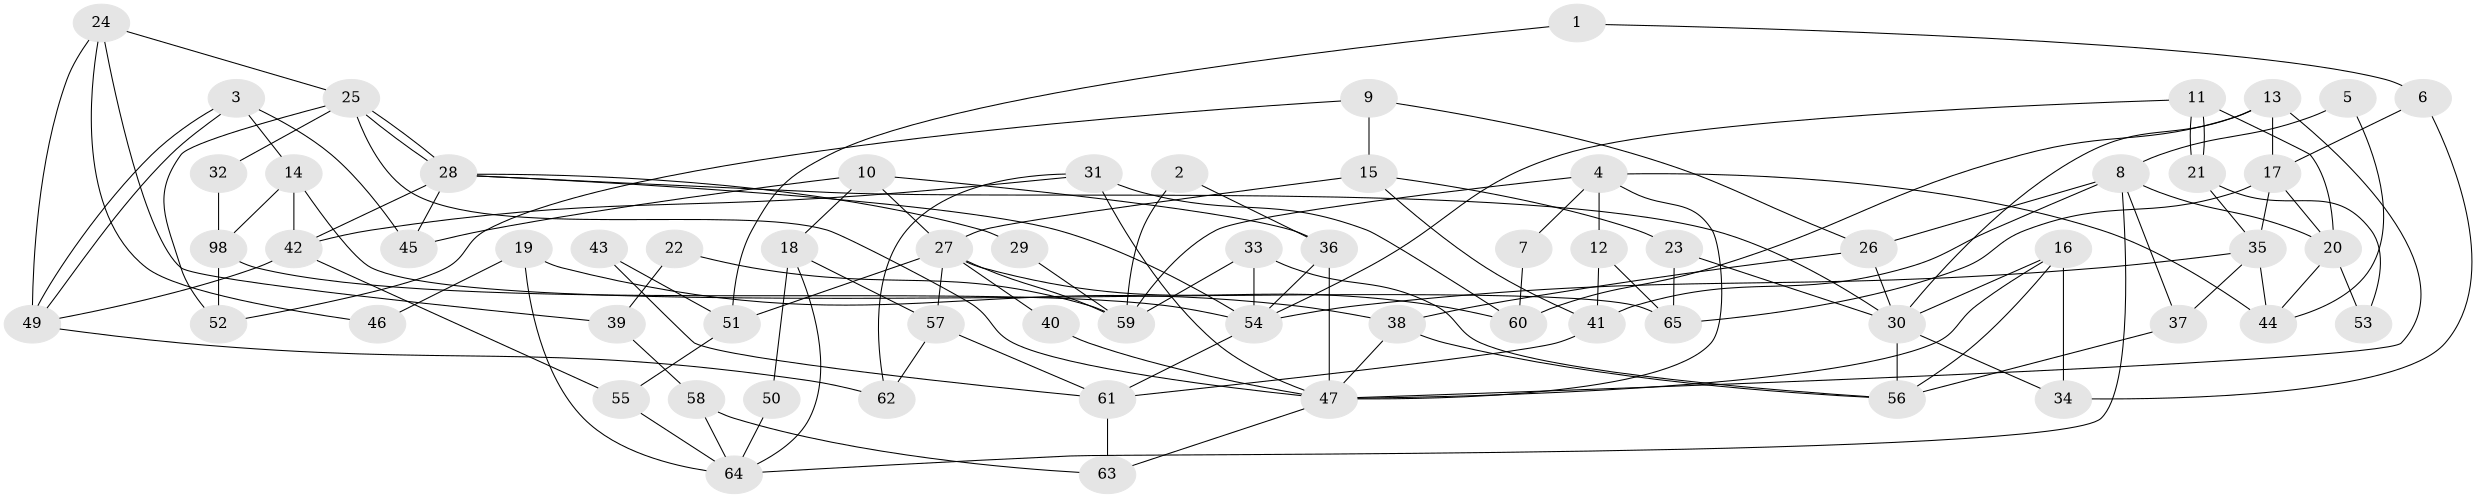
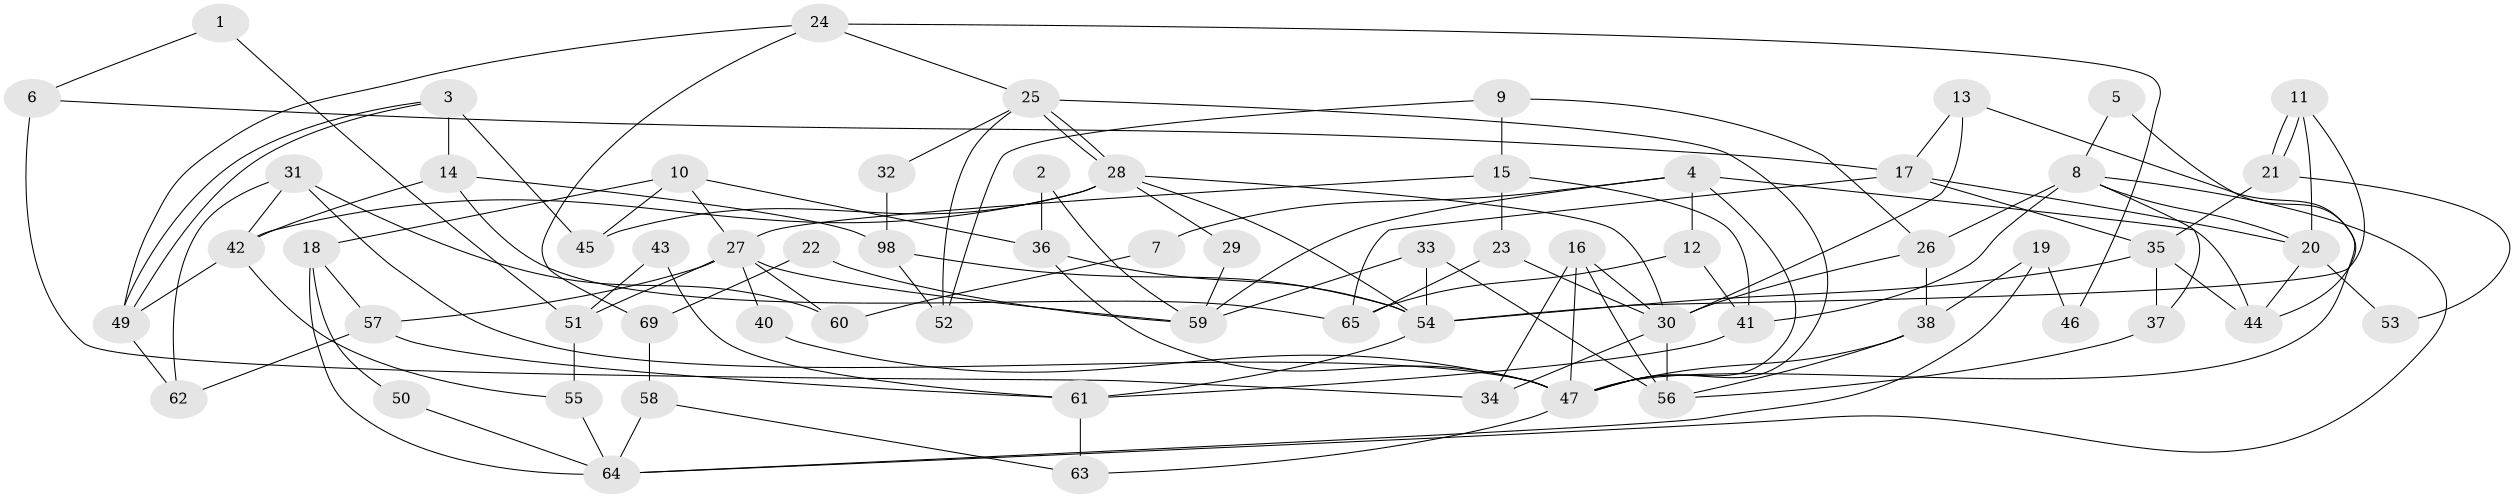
edge "13" -- "60": removed
node "39": label "39" -> "69"
